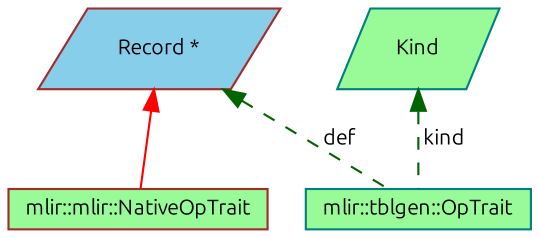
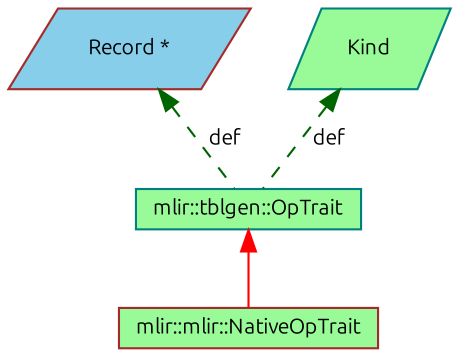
edge "mlir::tblgen::OpTrait" -> "Kind": label " kind" -> " def"
edge "mlir::mlir::NativeOpTrait" -> "Record *": now "mlir::mlir::NativeOpTrait" -> "mlir::tblgen::OpTrait"
